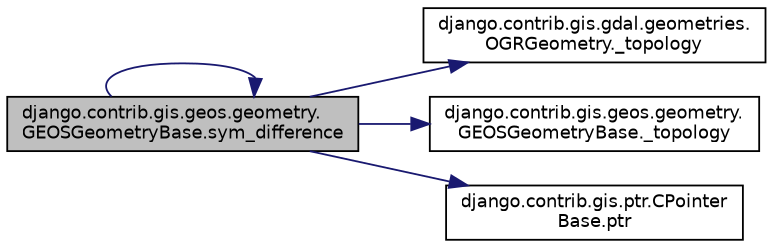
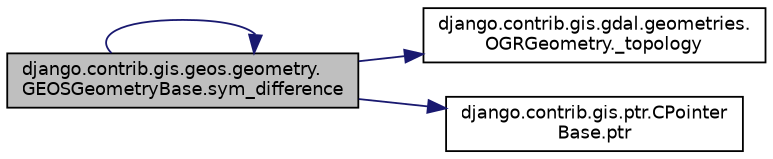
node "django.contrib.gis.geos.geometry. GEOSGeometryBase._topology": removed
